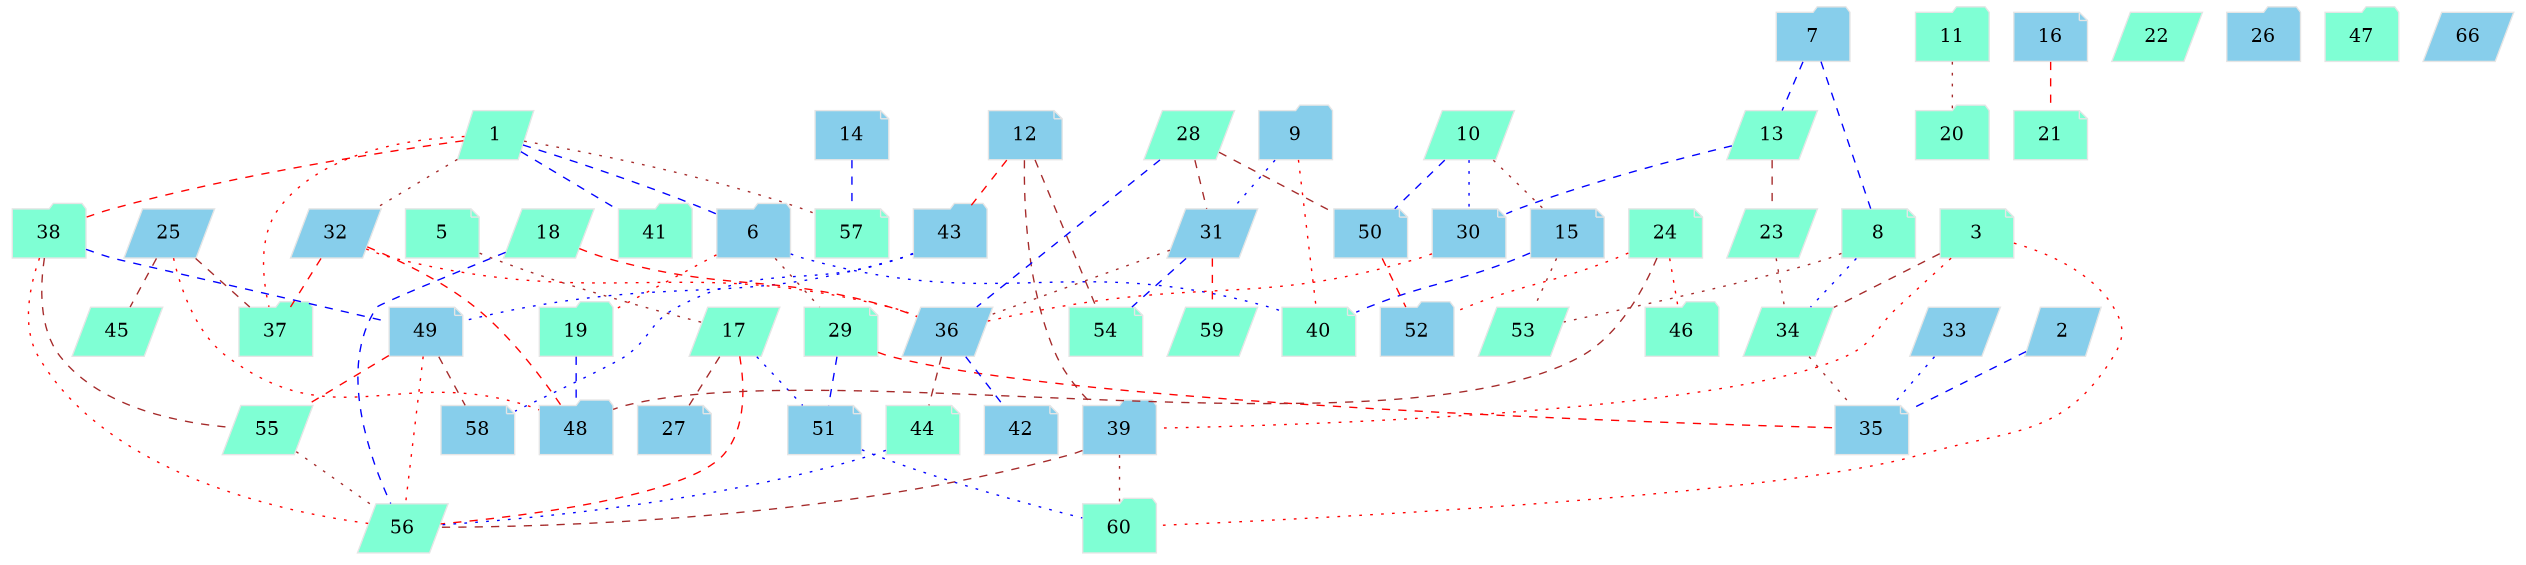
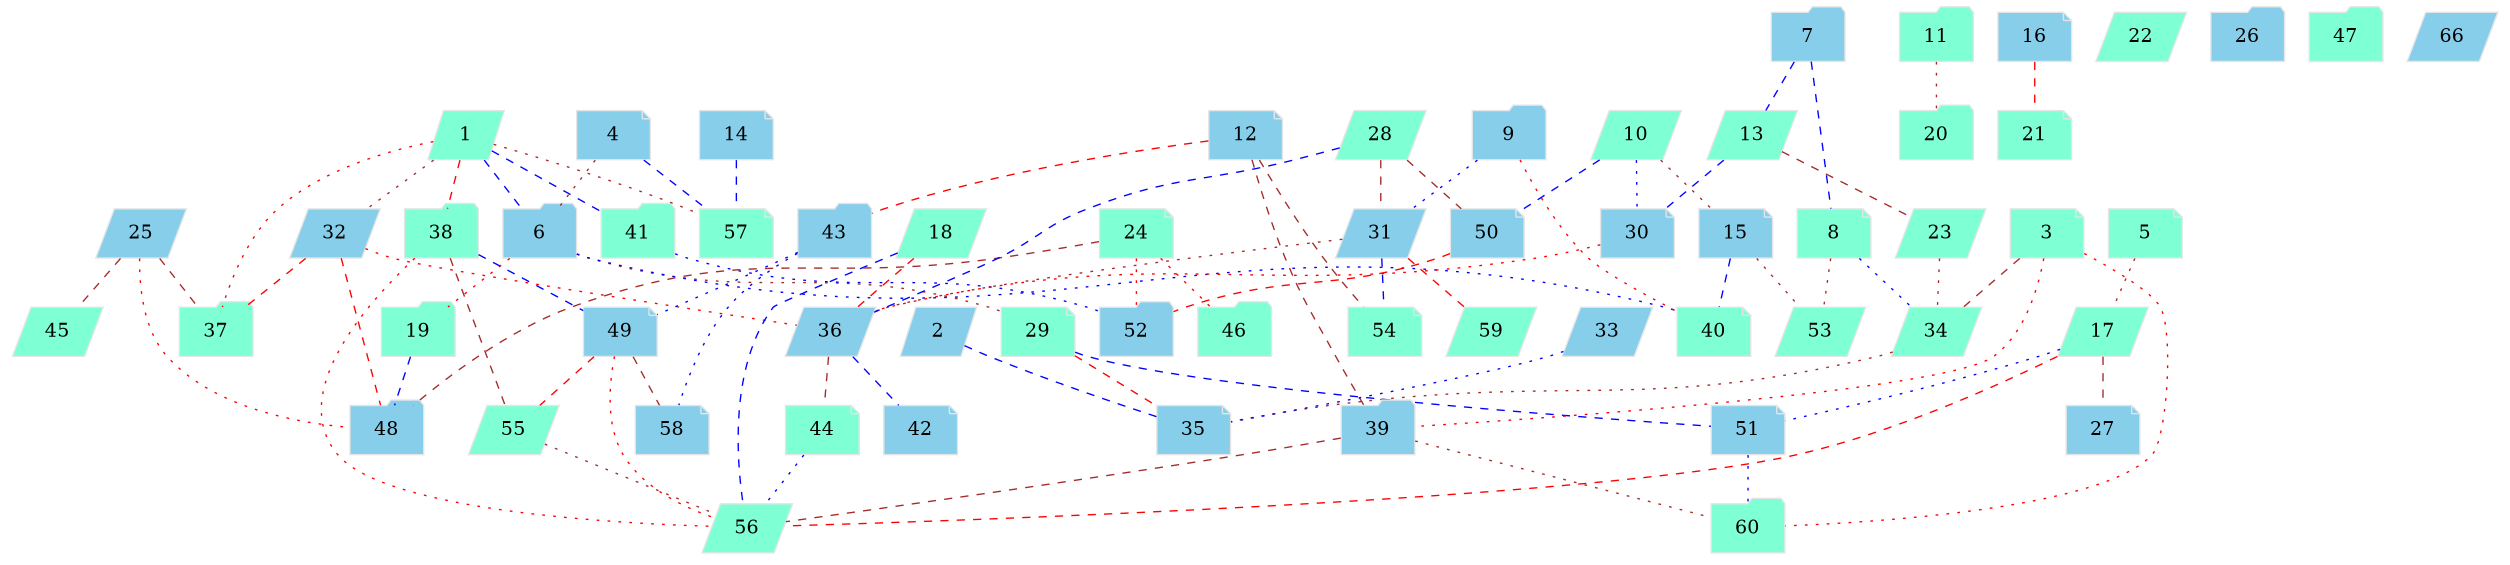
node "4": added
edge "41" -- "52": added
